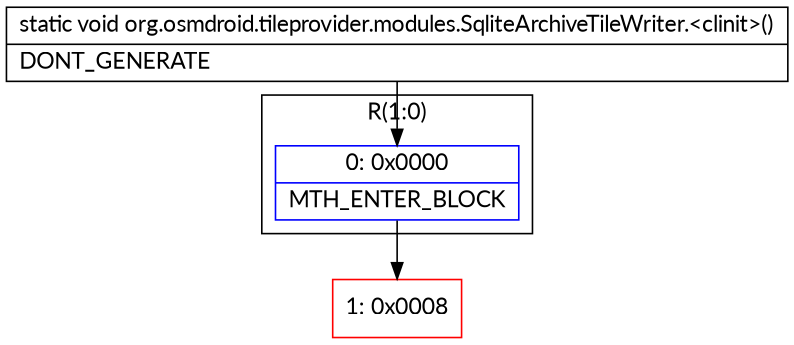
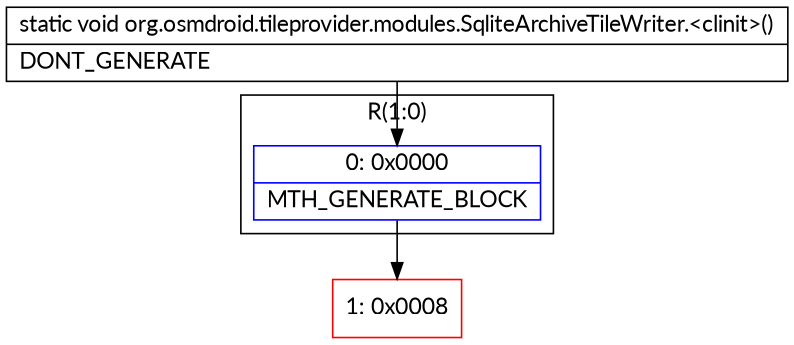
node "0: 0x0000": text "MTH_ENTER_BLOCK" -> "MTH_GENERATE_BLOCK"
